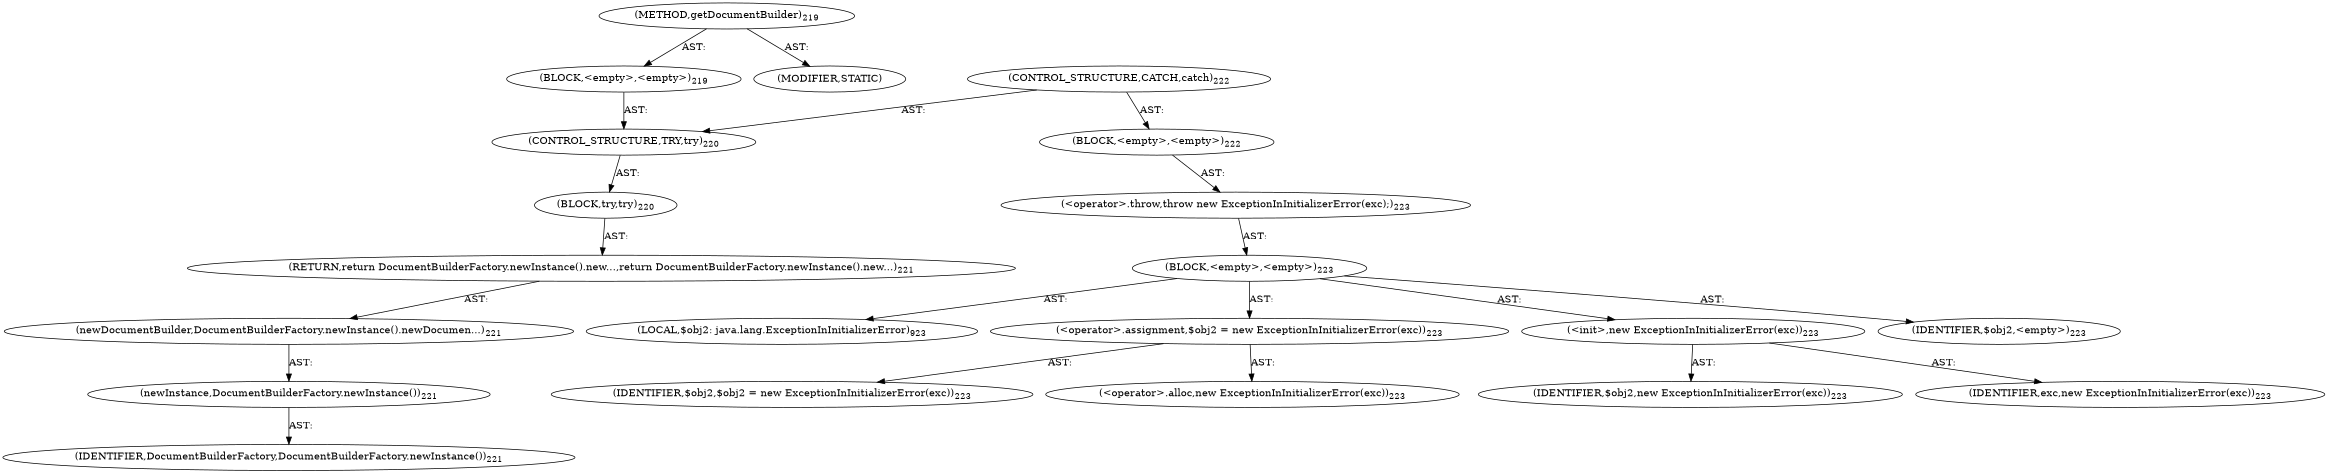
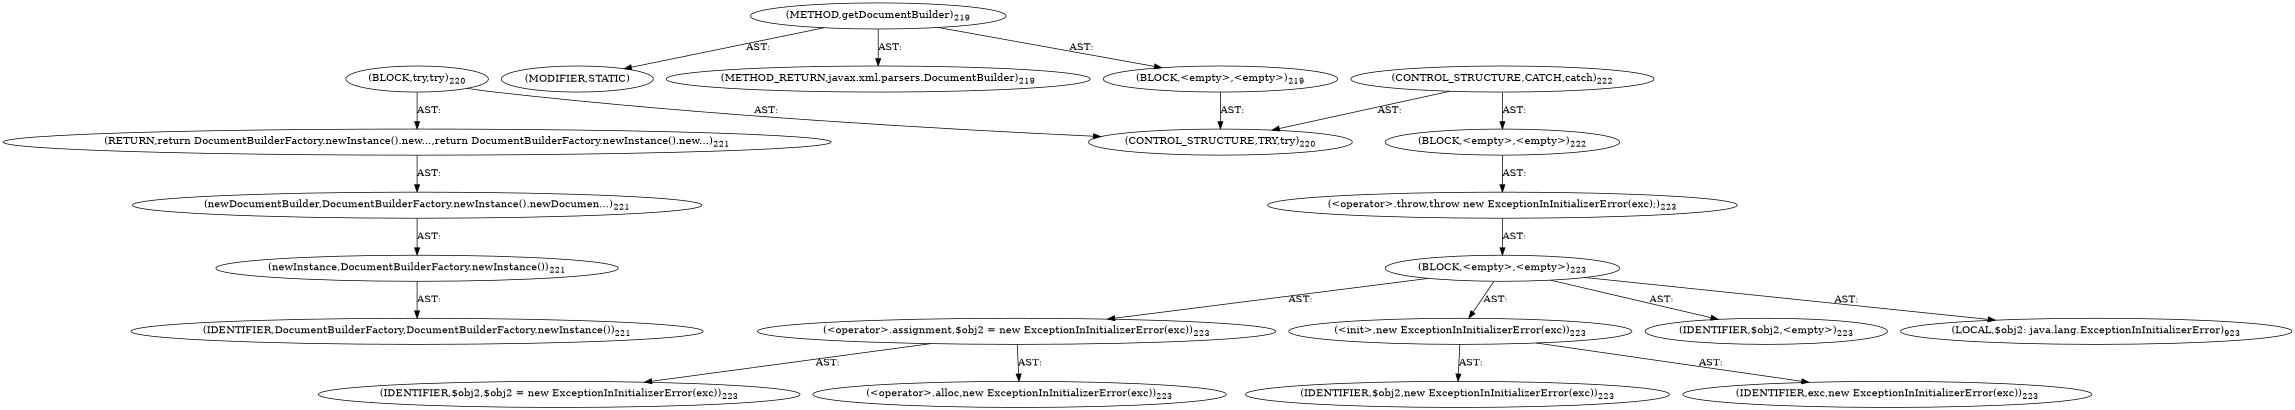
node "(METHOD_RETURN,javax.xml.parsers.DocumentBuilder)": added
edge "(CONTROL_STRUCTURE,TRY,try)" -> "(BLOCK,try,try)": reversed
